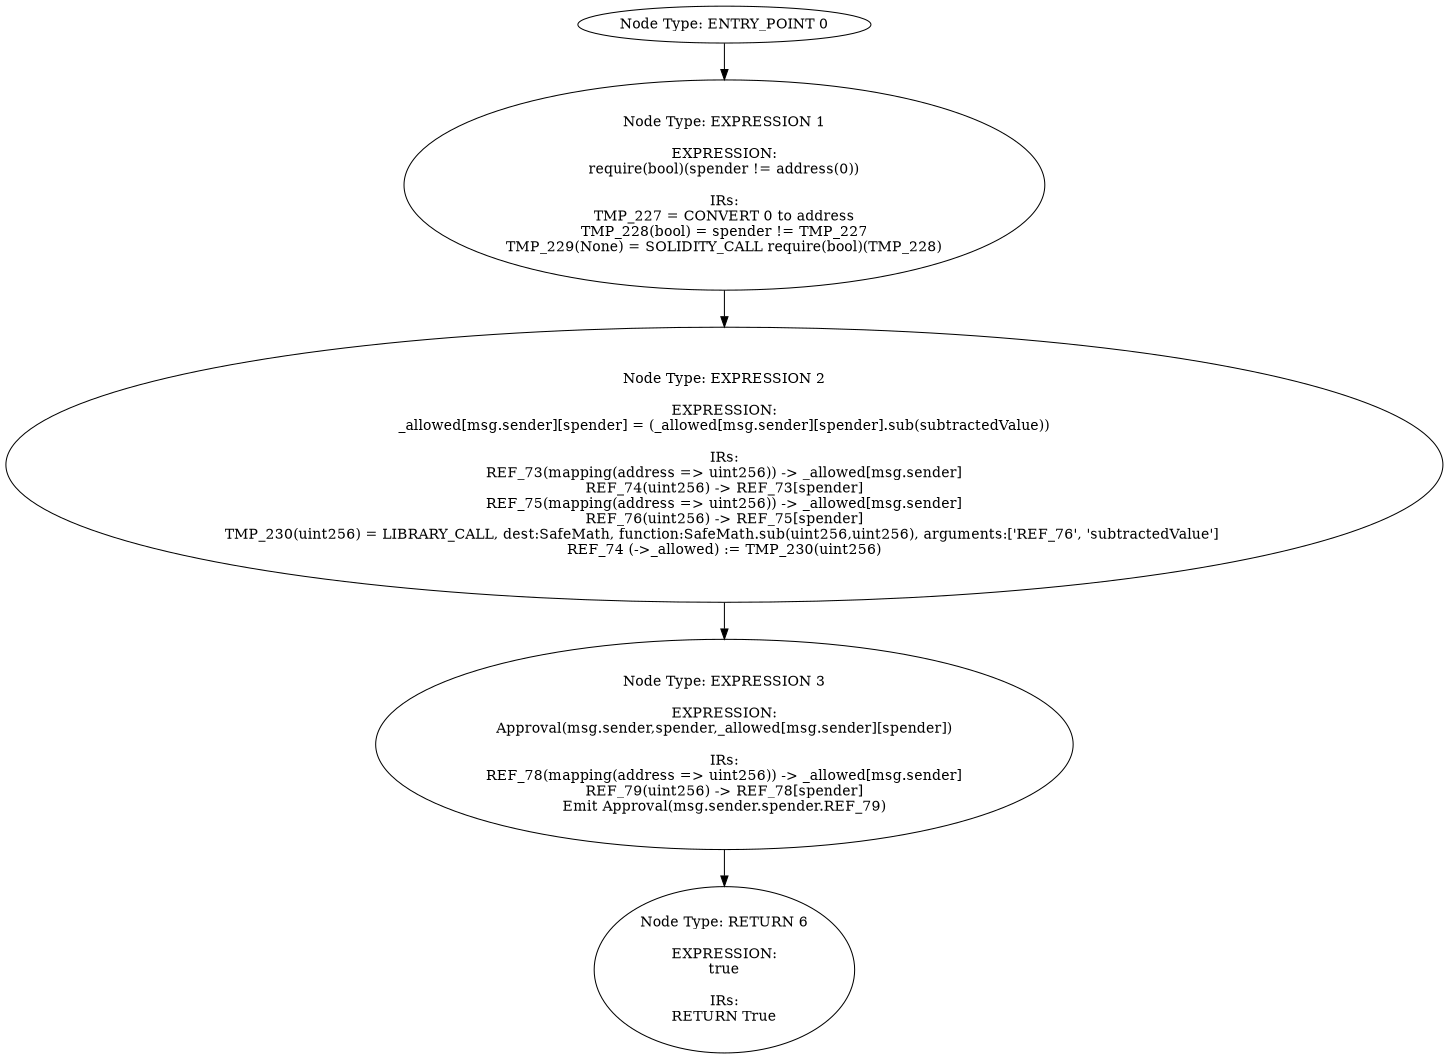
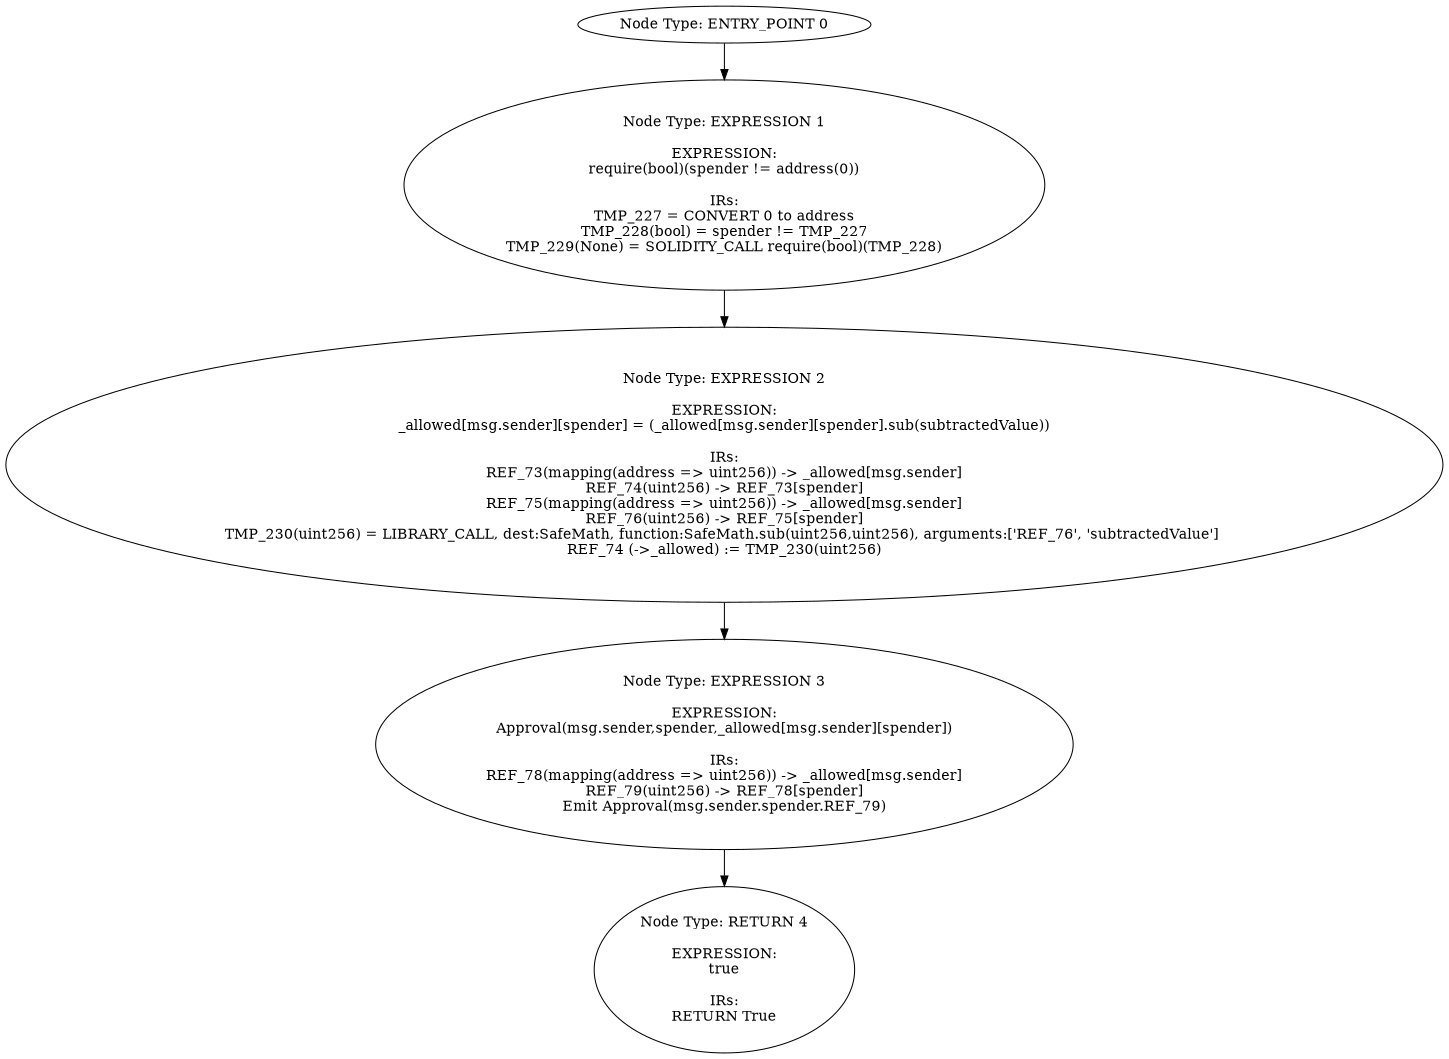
node "Node Type: RETURN 6 EXPRESSION: true IRs: RETURN True": label "Node Type: RETURN 6 EXPRESSION: true IRs: RETURN True" -> "Node Type: RETURN 4 EXPRESSION: true IRs: RETURN True"
